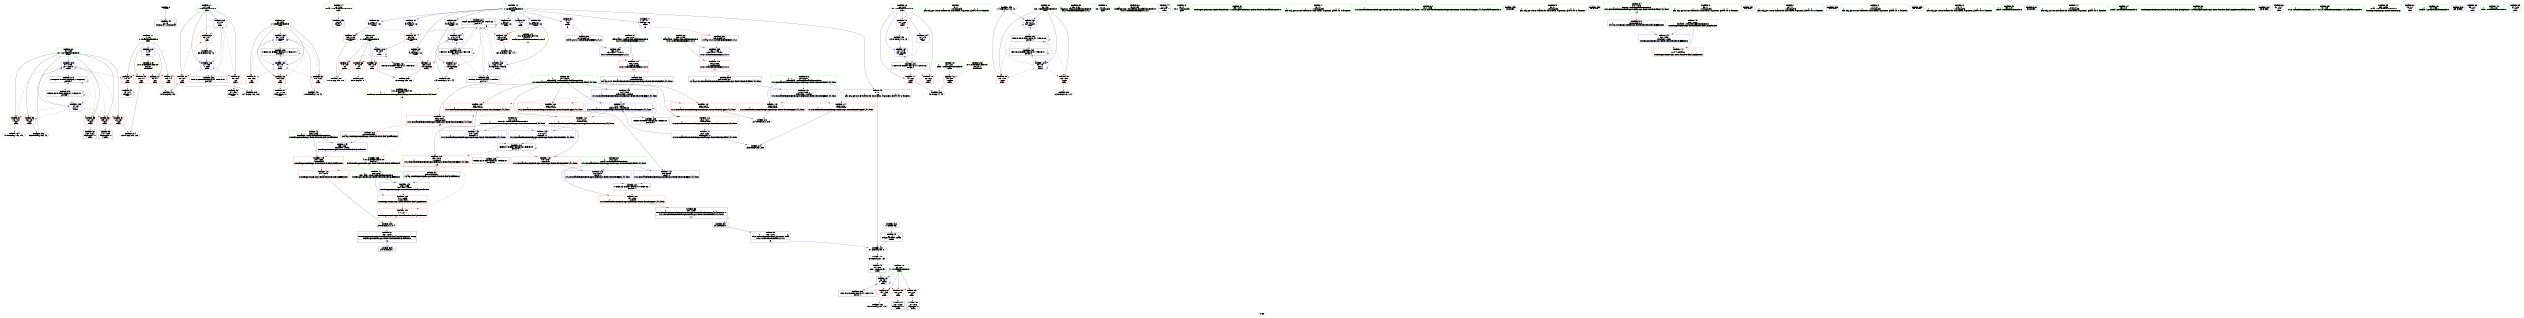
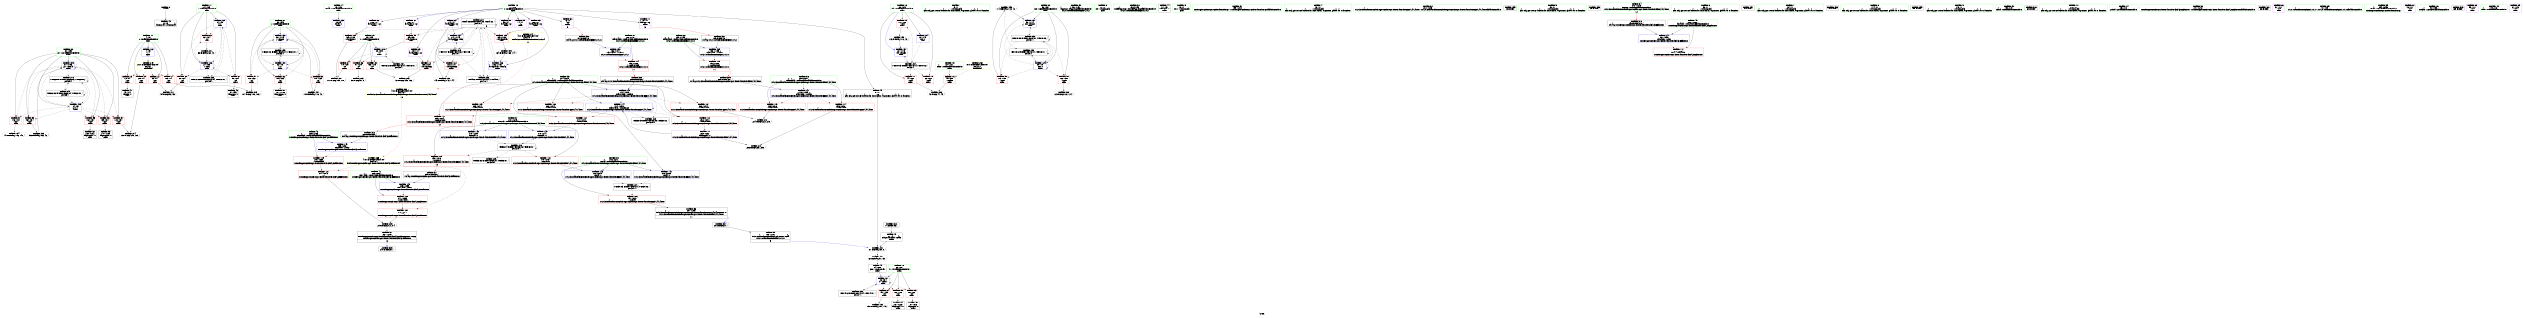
edge "NodeID: 232" -> "NodeID: 238": now "NodeID: 195" -> "NodeID: 238"
edge "NodeID: 135" -> "NodeID: 73": now "NodeID: 135" -> "NodeID: 98"
